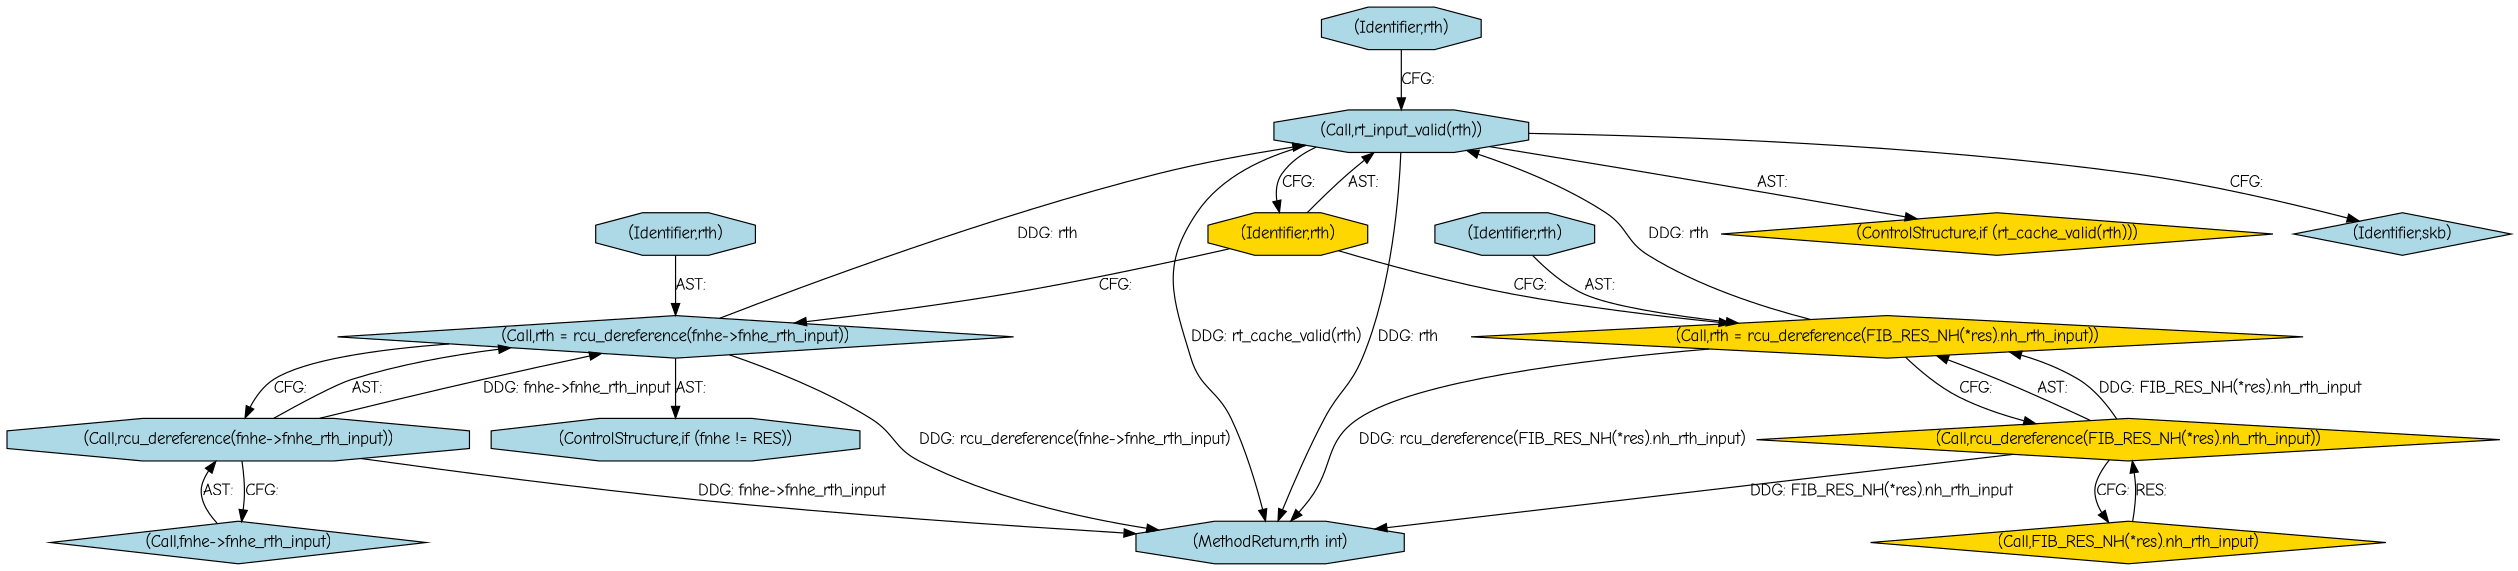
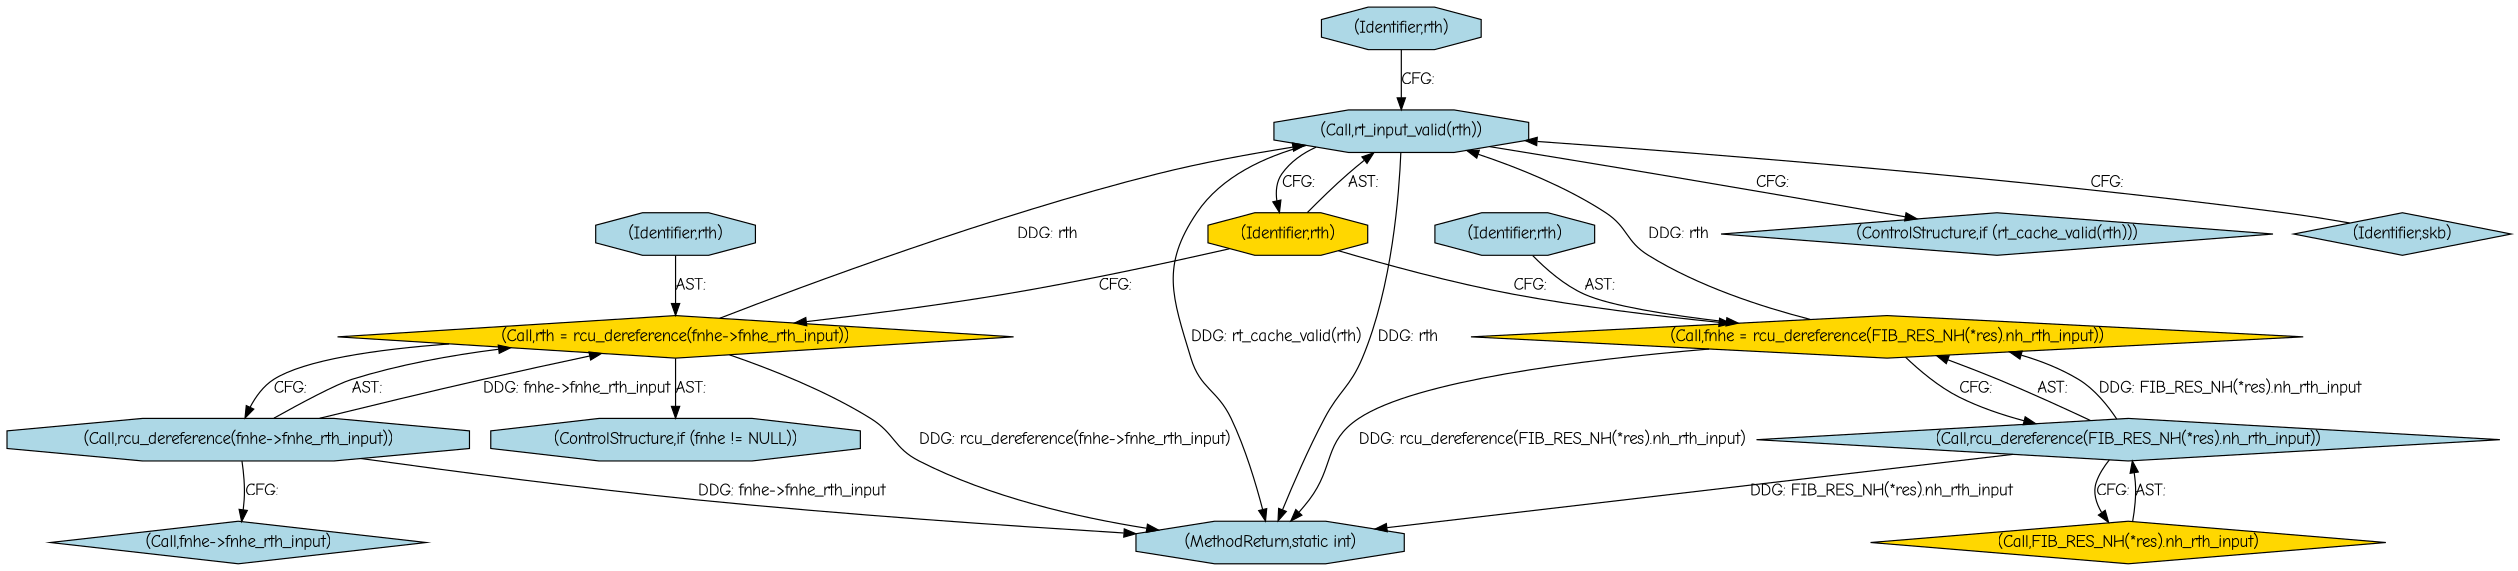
edge "(Call,rt_input_valid(rth))" -> "(Identifier,skb)": reversed
edge "(Call,rt_input_valid(rth))" -> "(ControlStructure,if (rt_cache_valid(rth)))": label "AST: " -> "CFG: "
node "(ControlStructure,if (rt_cache_valid(rth)))": fillcolor gold -> lightblue
node "(Call,rth = rcu_dereference(fnhe->fnhe_rth_input))": fillcolor lightblue -> gold
node "(Call,rth = rcu_dereference(FIB_RES_NH(*res).nh_rth_input))": label "(Call,rth = rcu_dereference(FIB_RES_NH(*res).nh_rth_input))" -> "(Call,fnhe = rcu_dereference(FIB_RES_NH(*res).nh_rth_input))"
node "(ControlStructure,if (fnhe != RES))": label "(ControlStructure,if (fnhe != RES))" -> "(ControlStructure,if (fnhe != NULL))"
node "(Call,rcu_dereference(FIB_RES_NH(*res).nh_rth_input))": fillcolor gold -> lightblue
edge "(Call,FIB_RES_NH(*res).nh_rth_input)" -> "(Call,rcu_dereference(FIB_RES_NH(*res).nh_rth_input))": label "RES: " -> "AST: "
edge "(Call,fnhe->fnhe_rth_input)" -> "(Call,rcu_dereference(fnhe->fnhe_rth_input))": removed, label "AST:"
node "(MethodReturn,rth int)": label "(MethodReturn,rth int)" -> "(MethodReturn,static int)"
